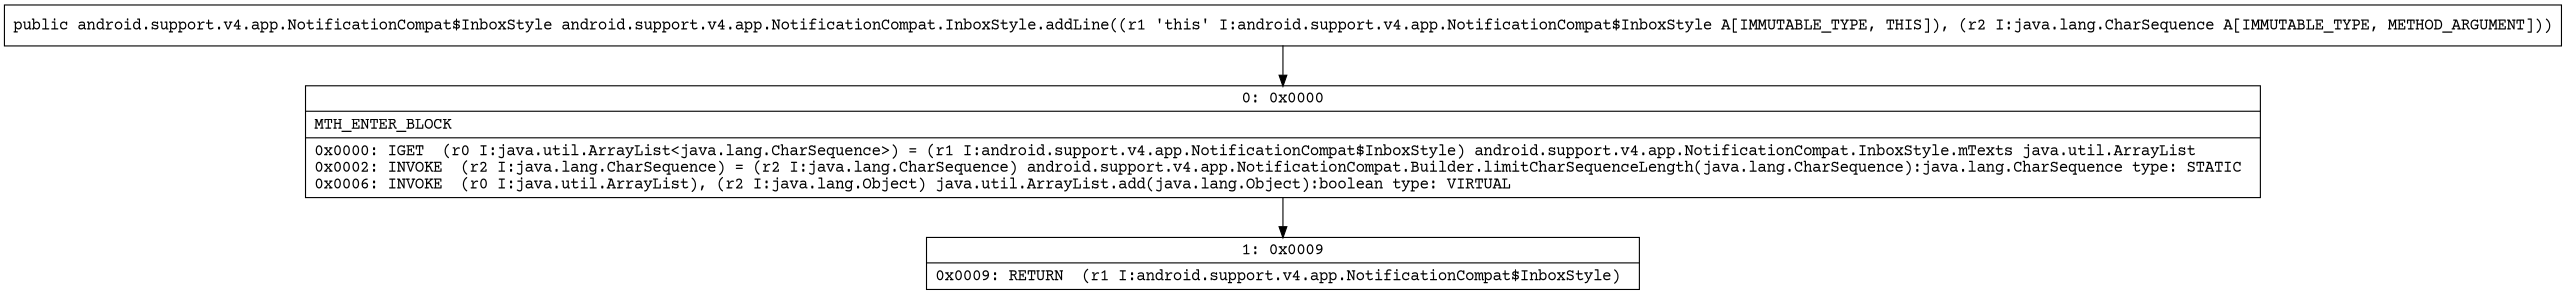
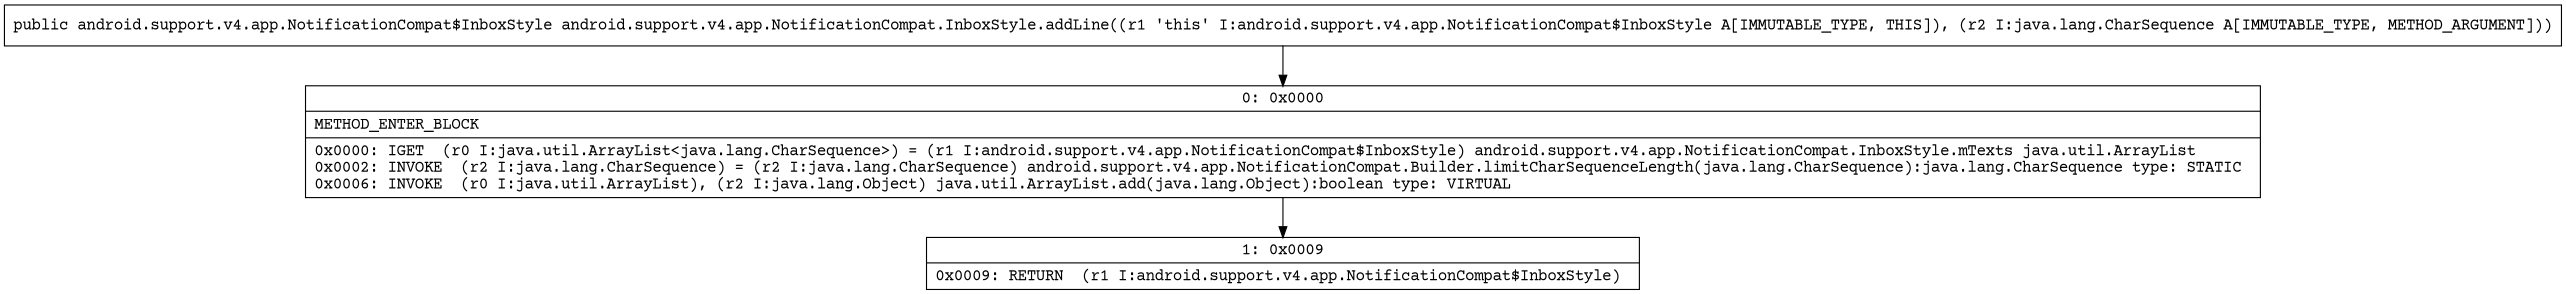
node "0: 0x0000": text "MTH_ENTER_BLOCK" -> "METHOD_ENTER_BLOCK"
